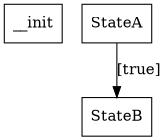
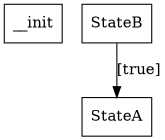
edge "StateA" -> "StateB": reversed
